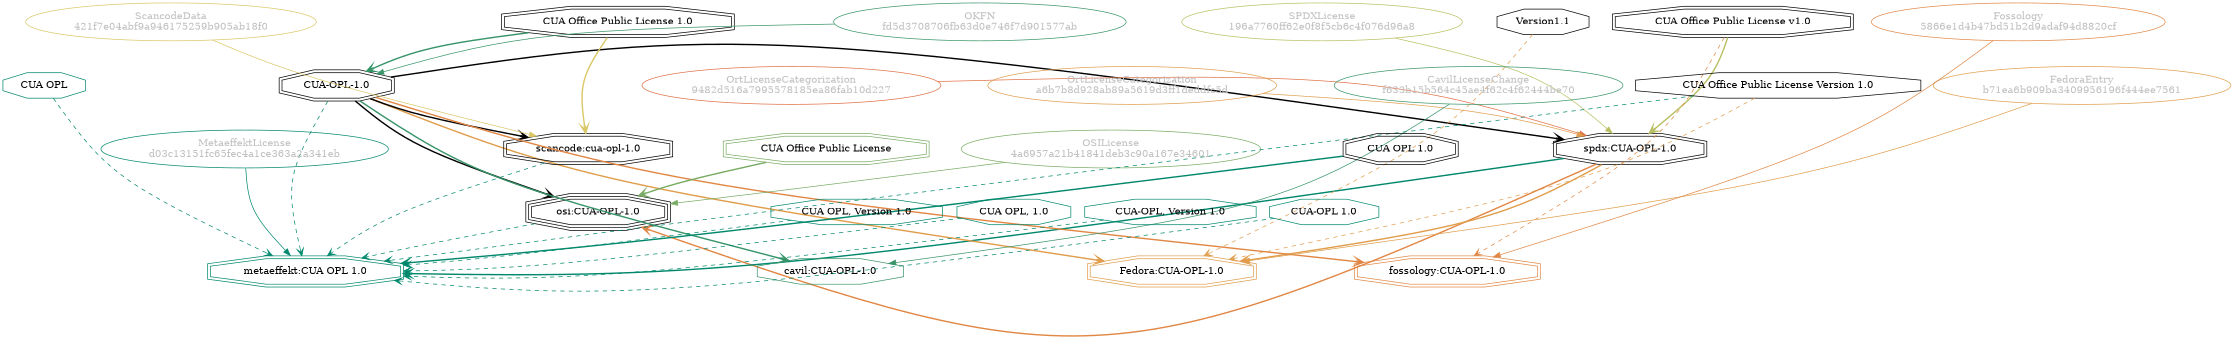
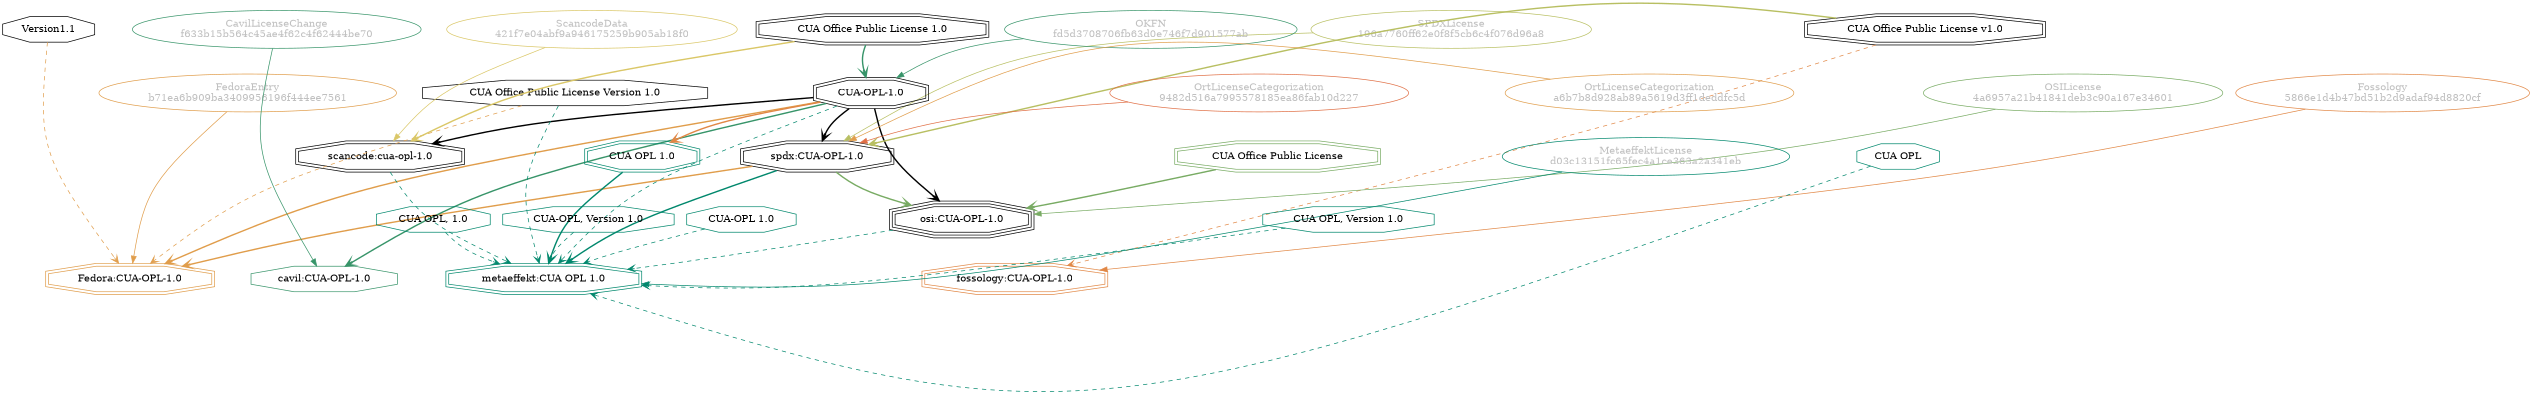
node "CUA OPL 1.0": color black -> #00876c
edge "CUA-OPL-1.0" -> "fossology:CUA-OPL-1.0": now "CUA-OPL-1.0" -> "CUA OPL 1.0"
edge "spdx:CUA-OPL-1.0" -> "osi:CUA-OPL-1.0": color #e18745 -> #78ab63
